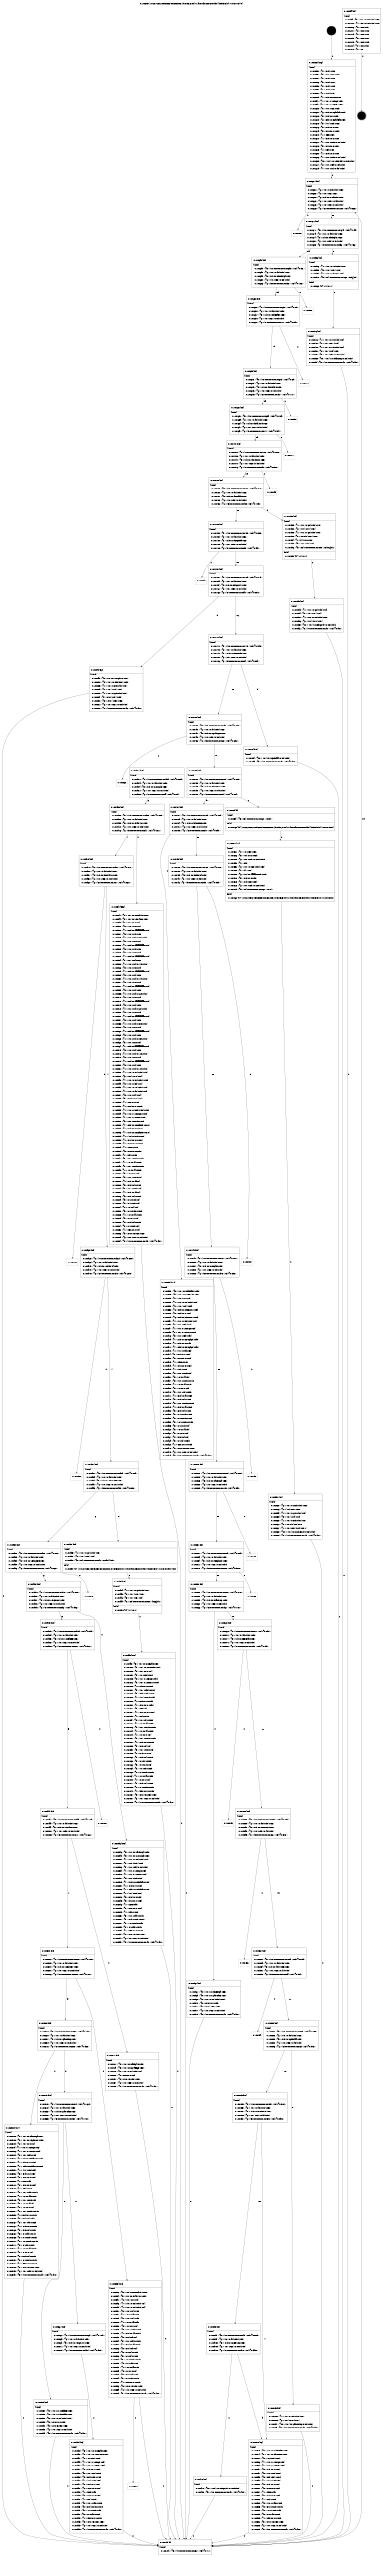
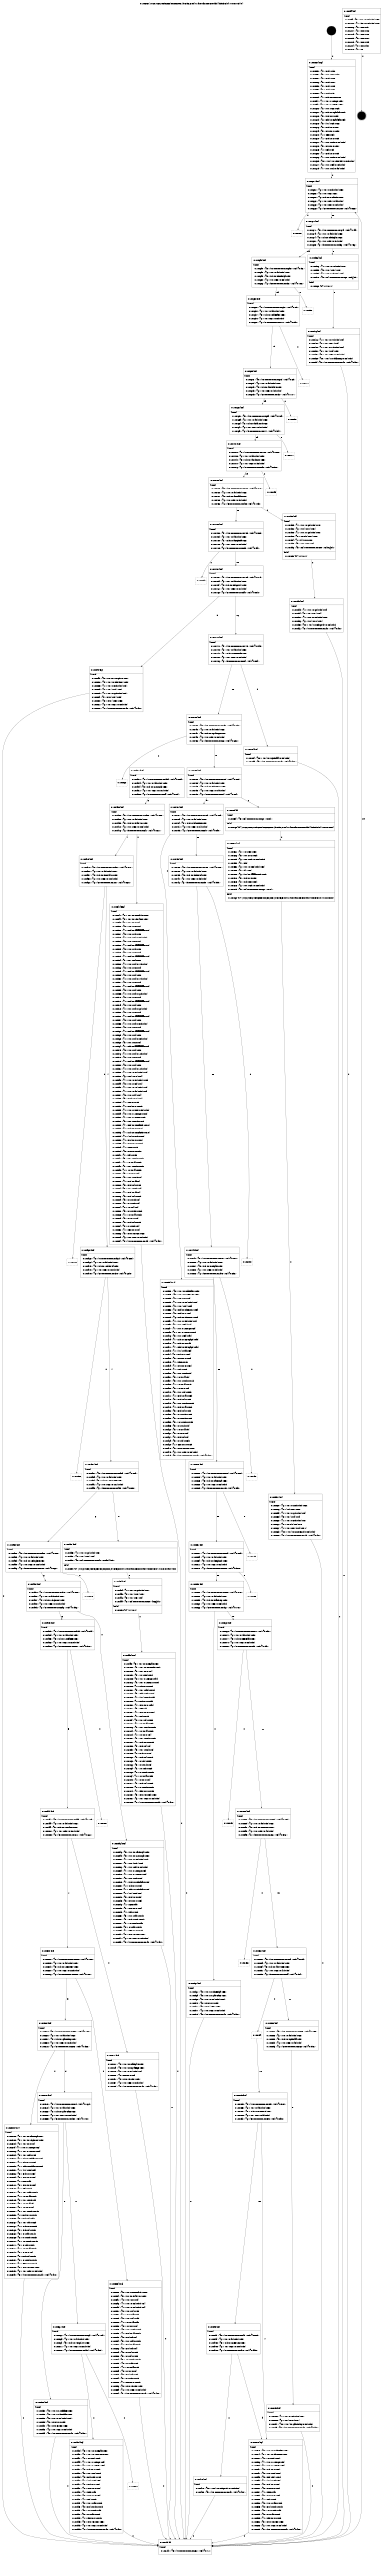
edge "0x4018c0 [28]" -> "0x4018dc [28]": now "0x4020ff" -> "0x4018dc [28]"
edge "0x401a8a [106]" -> "0x401a80": now "0x401a64 [28]" -> "0x401a80"
